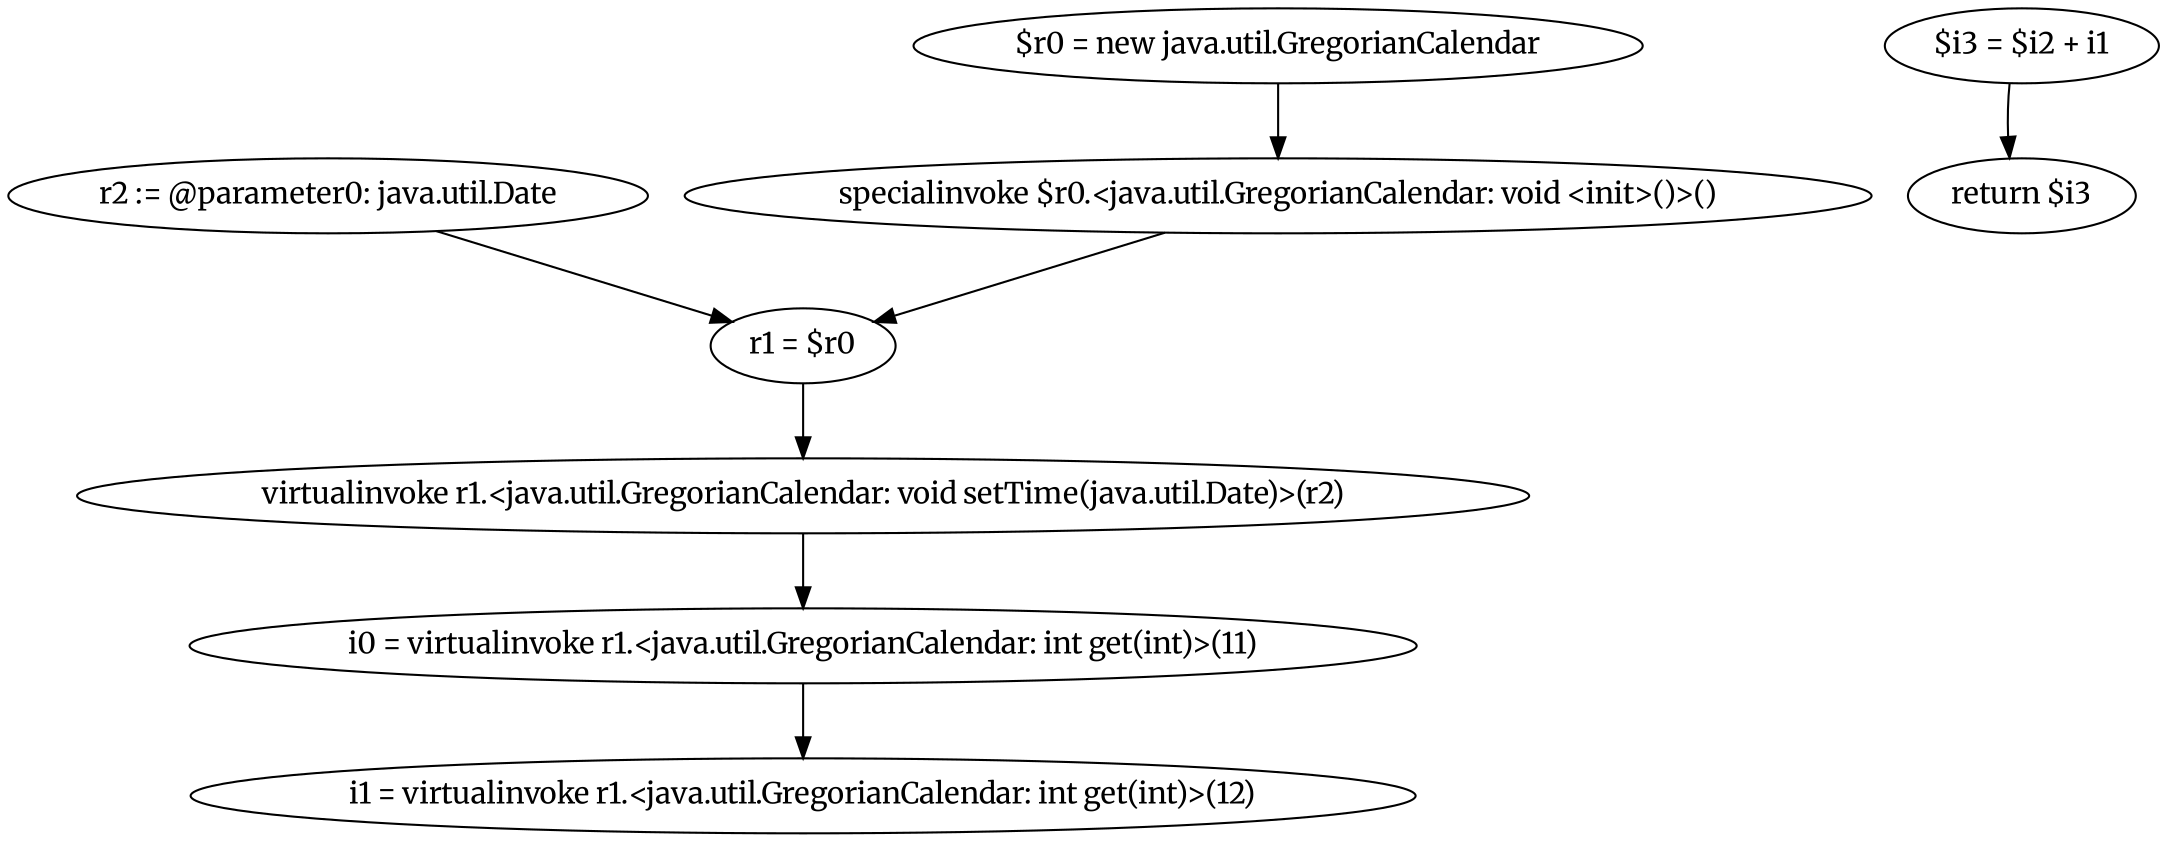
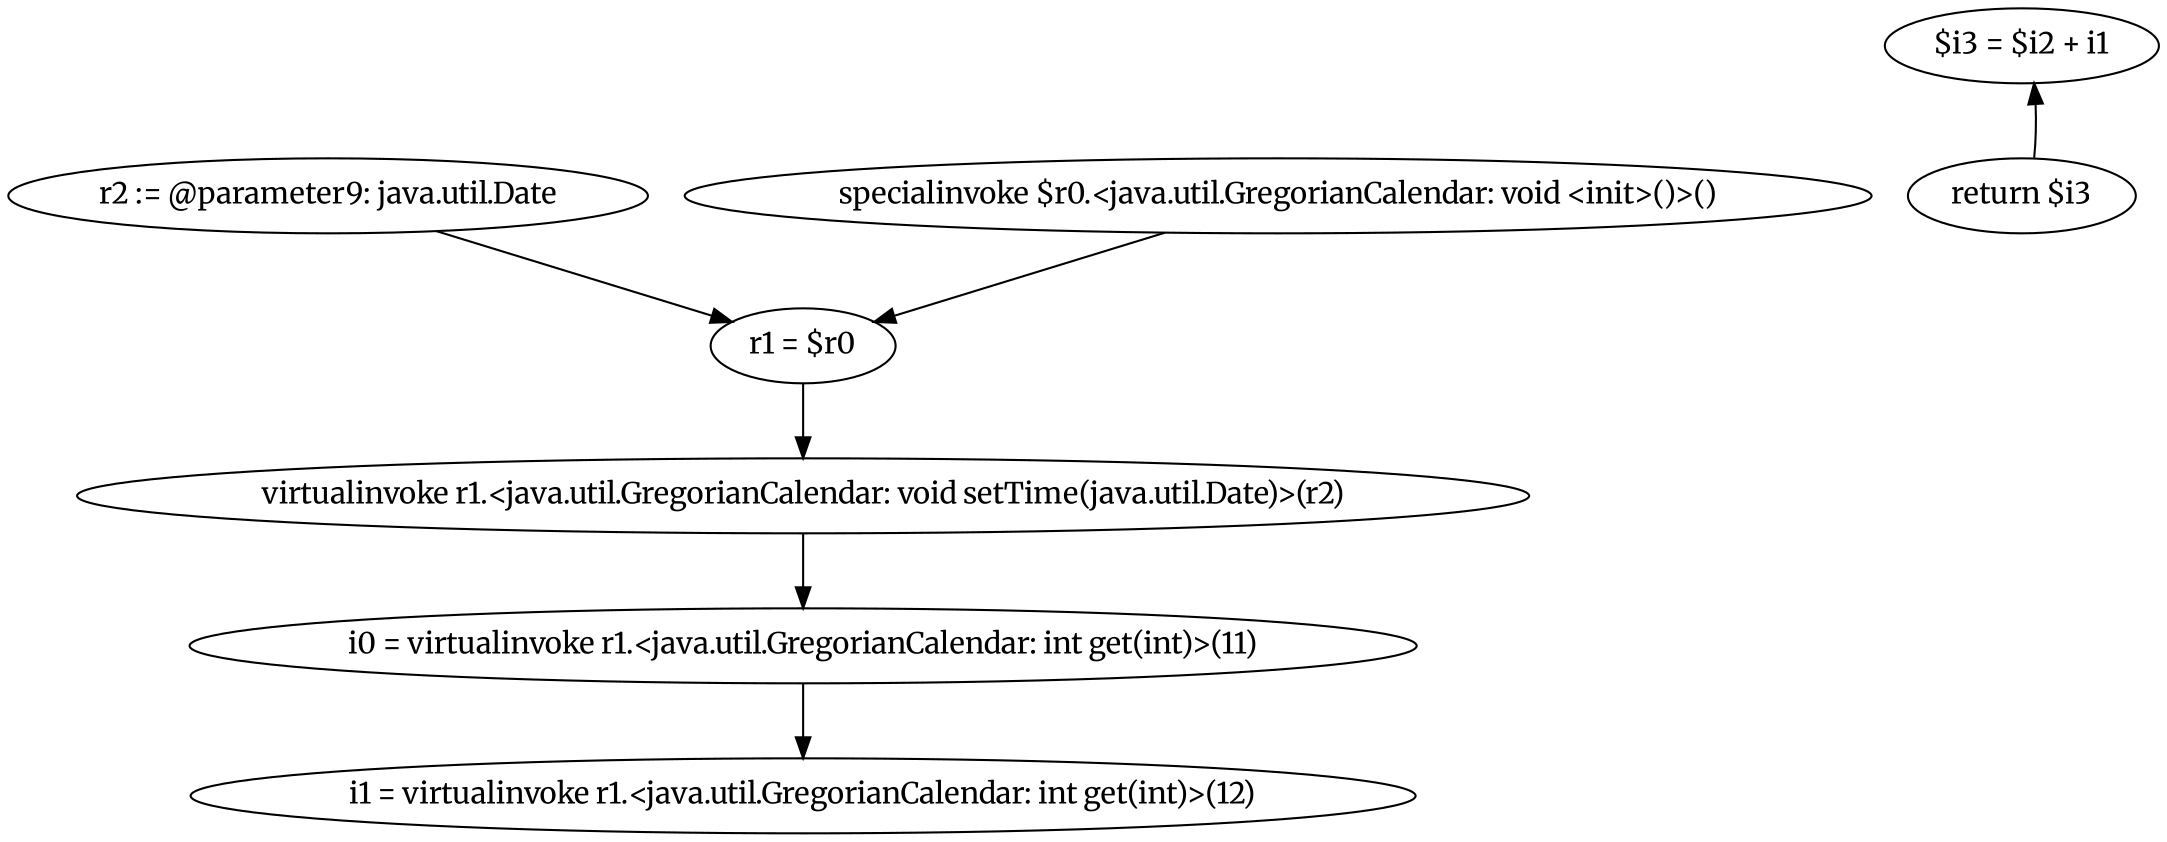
node "$r0 = new java.util.GregorianCalendar": removed
edge "$i3 = $i2 + i1" -> "return $i3": reversed
node "r2 := @parameter0: java.util.Date": label "r2 := @parameter0: java.util.Date" -> "r2 := @parameter9: java.util.Date"
